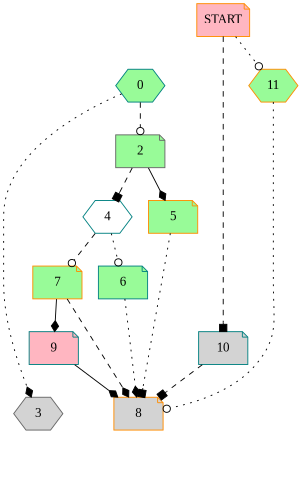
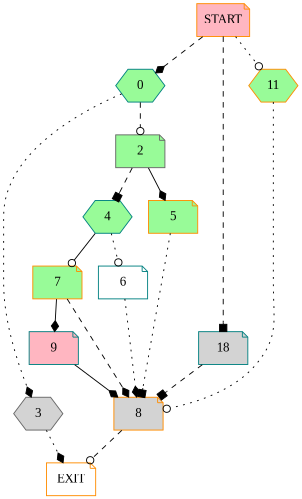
edge "START" -> "0": added
node "4": fillcolor white -> palegreen
edge "4" -> "7": style dashed -> solid
node "6": fillcolor palegreen -> white
node "10": label "10" -> "18"
node "EXIT": added
